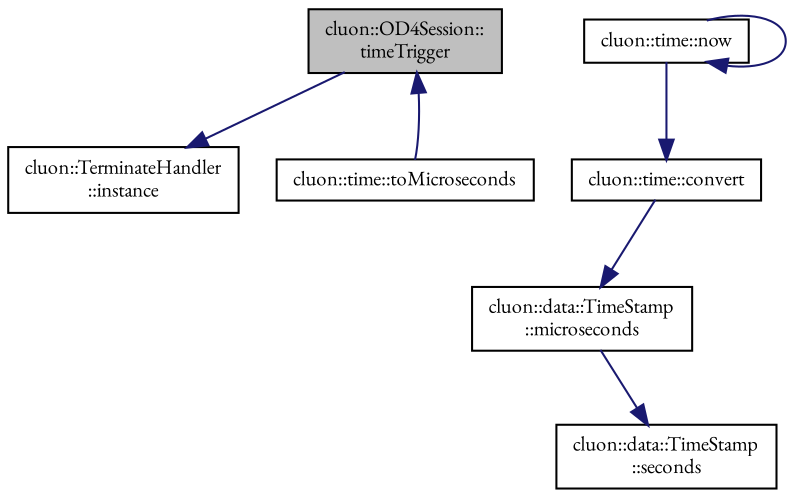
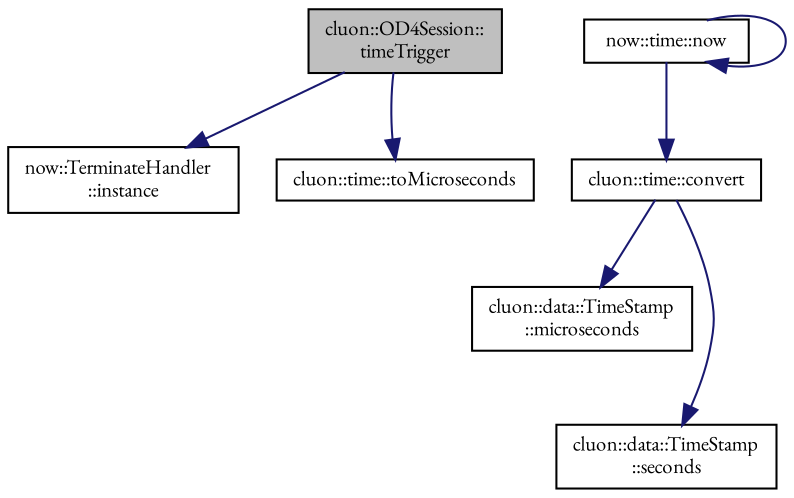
node "cluon::time::now": label "cluon::time::now" -> "now::time::now"
edge "cluon::time::toMicroseconds" -> "cluon::OD4Session:: timeTrigger": reversed
node "cluon::TerminateHandler ::instance": label "cluon::TerminateHandler ::instance" -> "now::TerminateHandler ::instance"
edge "cluon::data::TimeStamp ::microseconds" -> "cluon::data::TimeStamp ::seconds": now "cluon::time::convert" -> "cluon::data::TimeStamp ::seconds"
